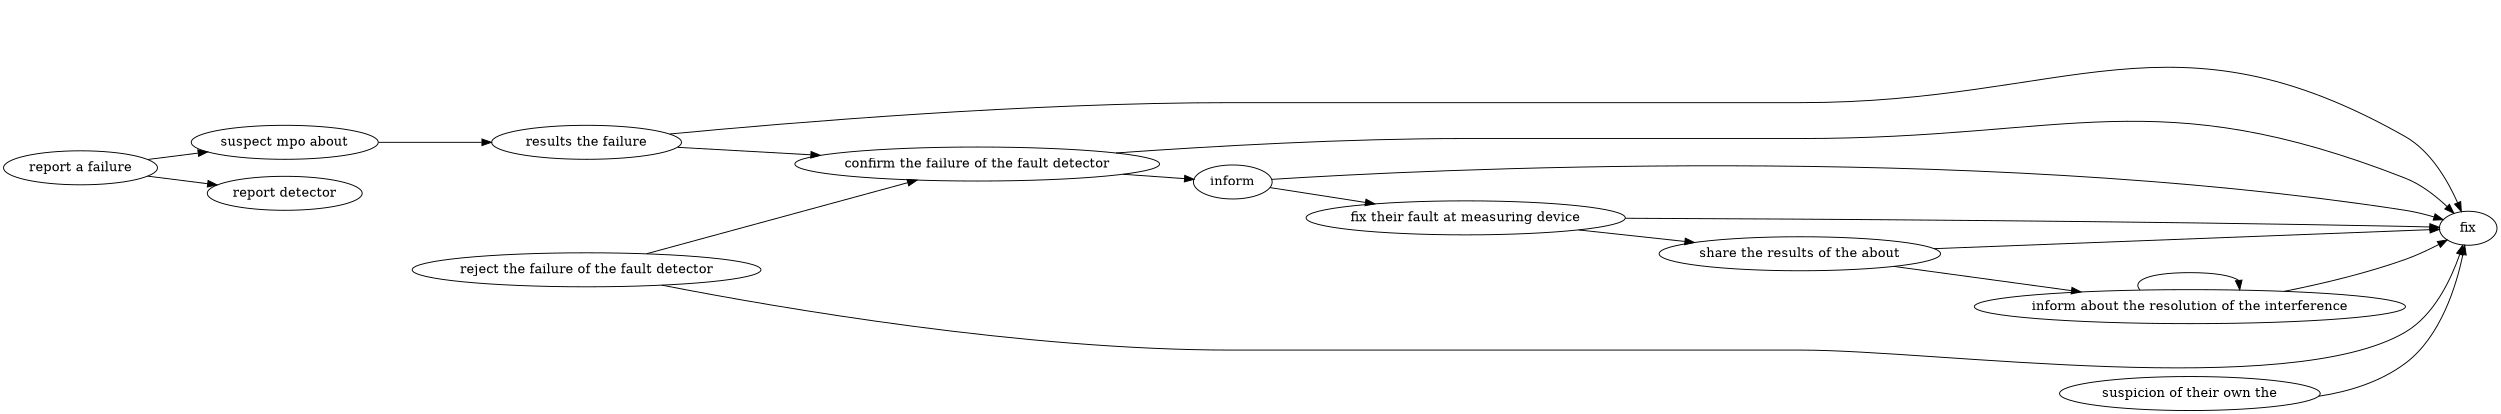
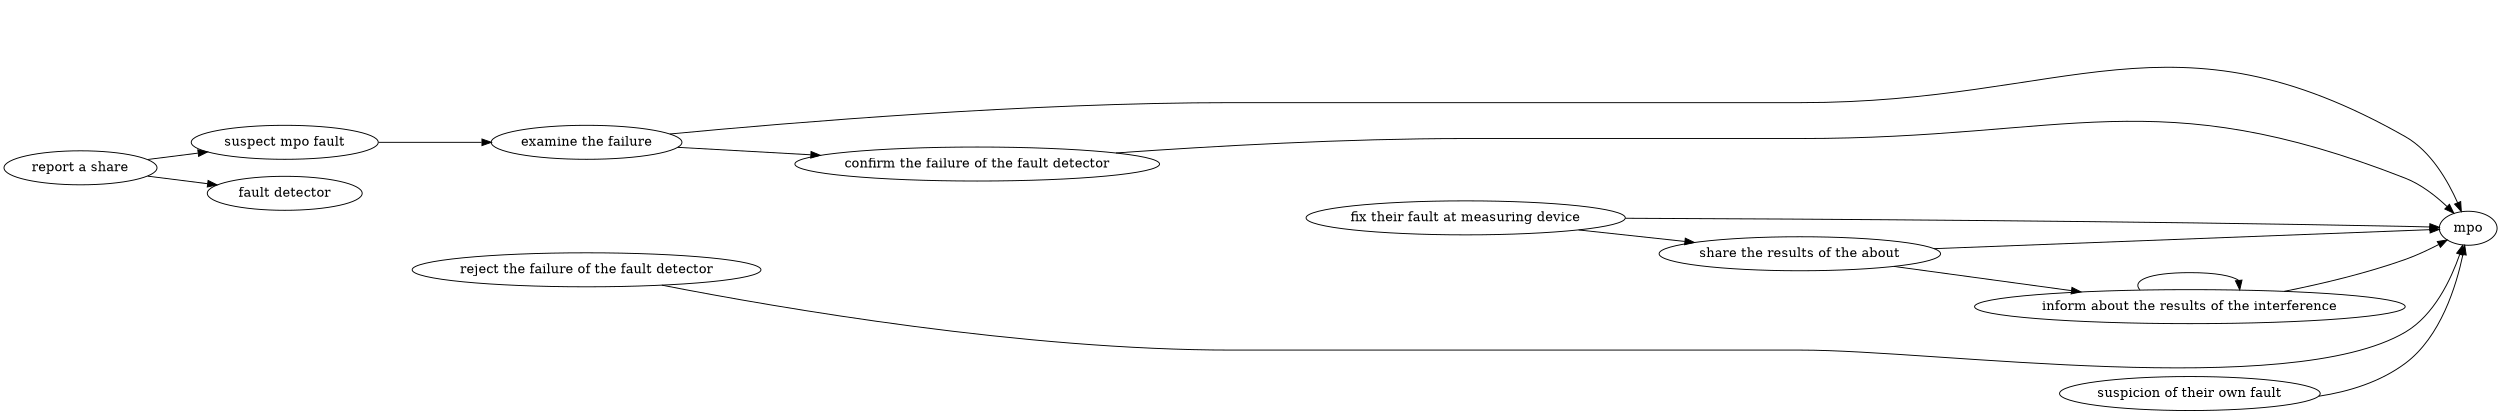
node "suspect mpo about": label "suspect mpo about" -> "suspect mpo fault"
node "results the failure": label "results the failure" -> "examine the failure"
node "report a failure": label "report a failure" -> "report a share"
node "inform": removed
node "report detector": label "report detector" -> "fault detector"
edge "reject the failure of the fault detector" -> "confirm the failure of the fault detector": removed
node "fix": label "fix" -> "mpo"
node "inform about the resolution of the interference": label "inform about the resolution of the interference" -> "inform about the results of the interference"
node "suspicion of their own the": label "suspicion of their own the" -> "suspicion of their own fault"
